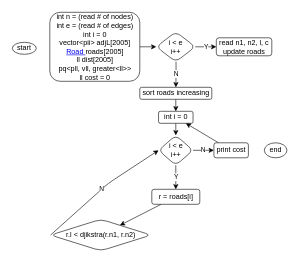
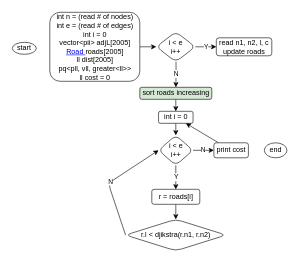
node "sort roads increasing": fillcolor #ffffff -> #d5e8d4
node "r.l < djikstra(r.n1, r.n2)": moved (101, 235) -> (176, 235)
